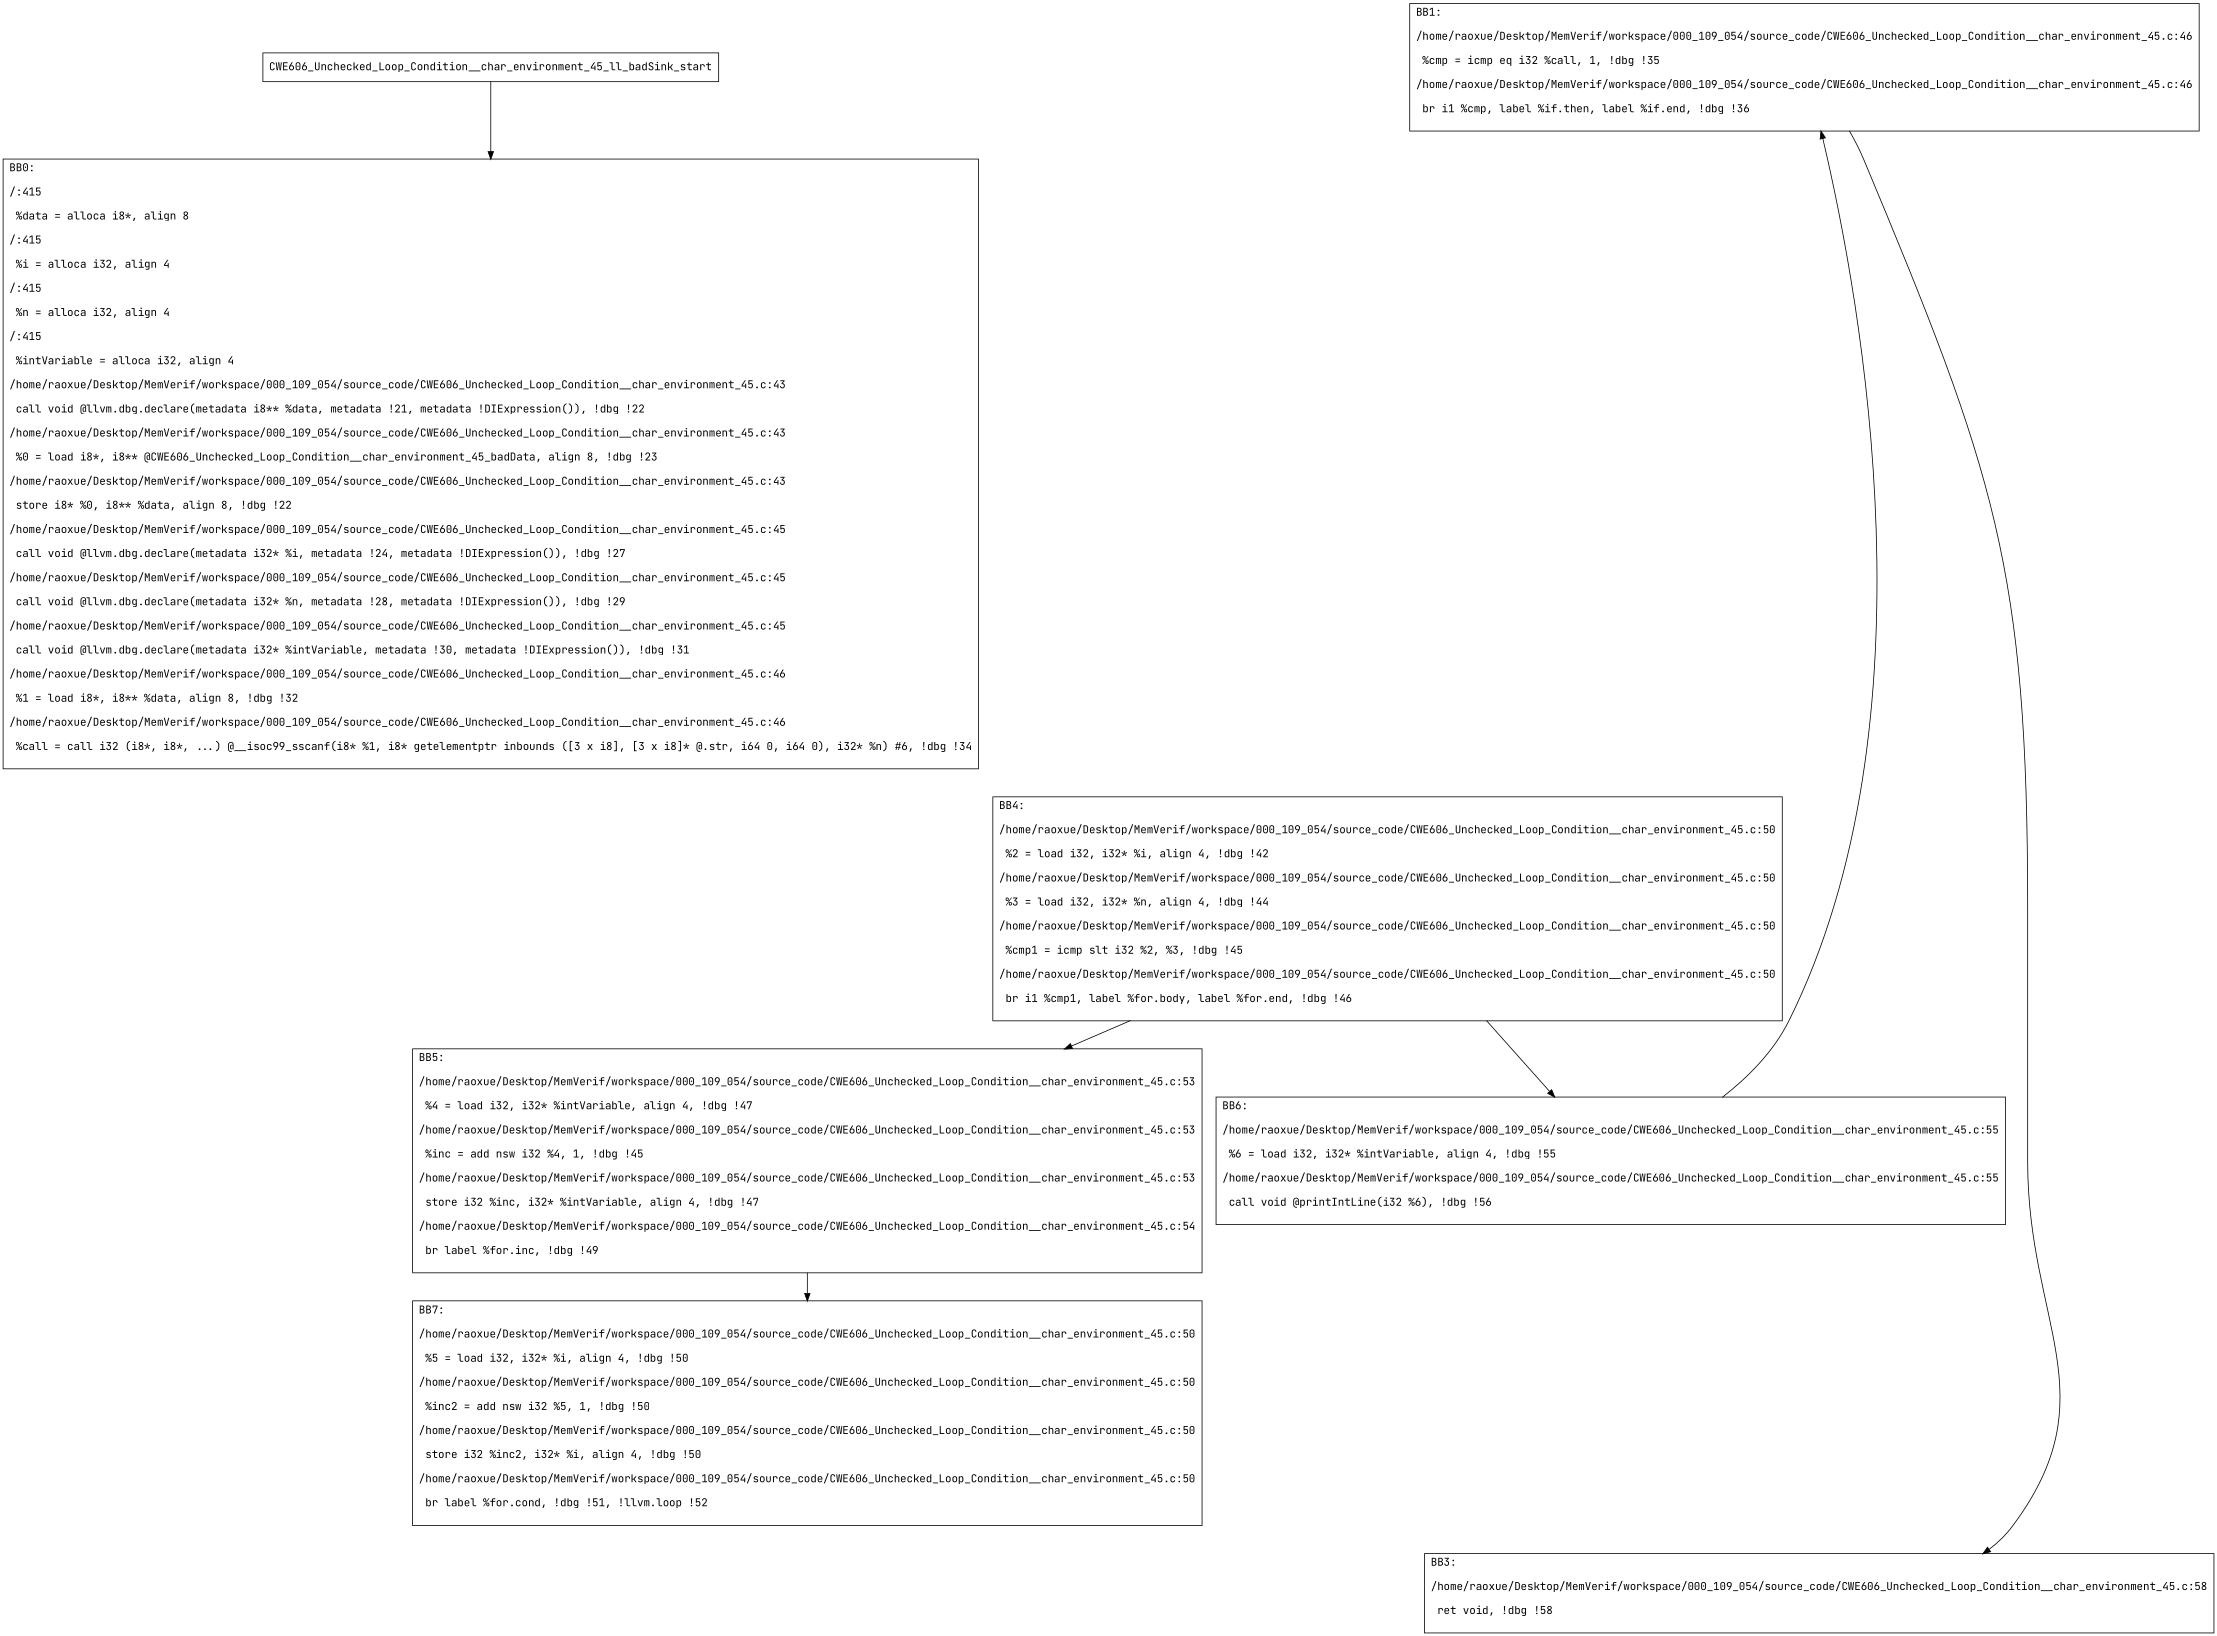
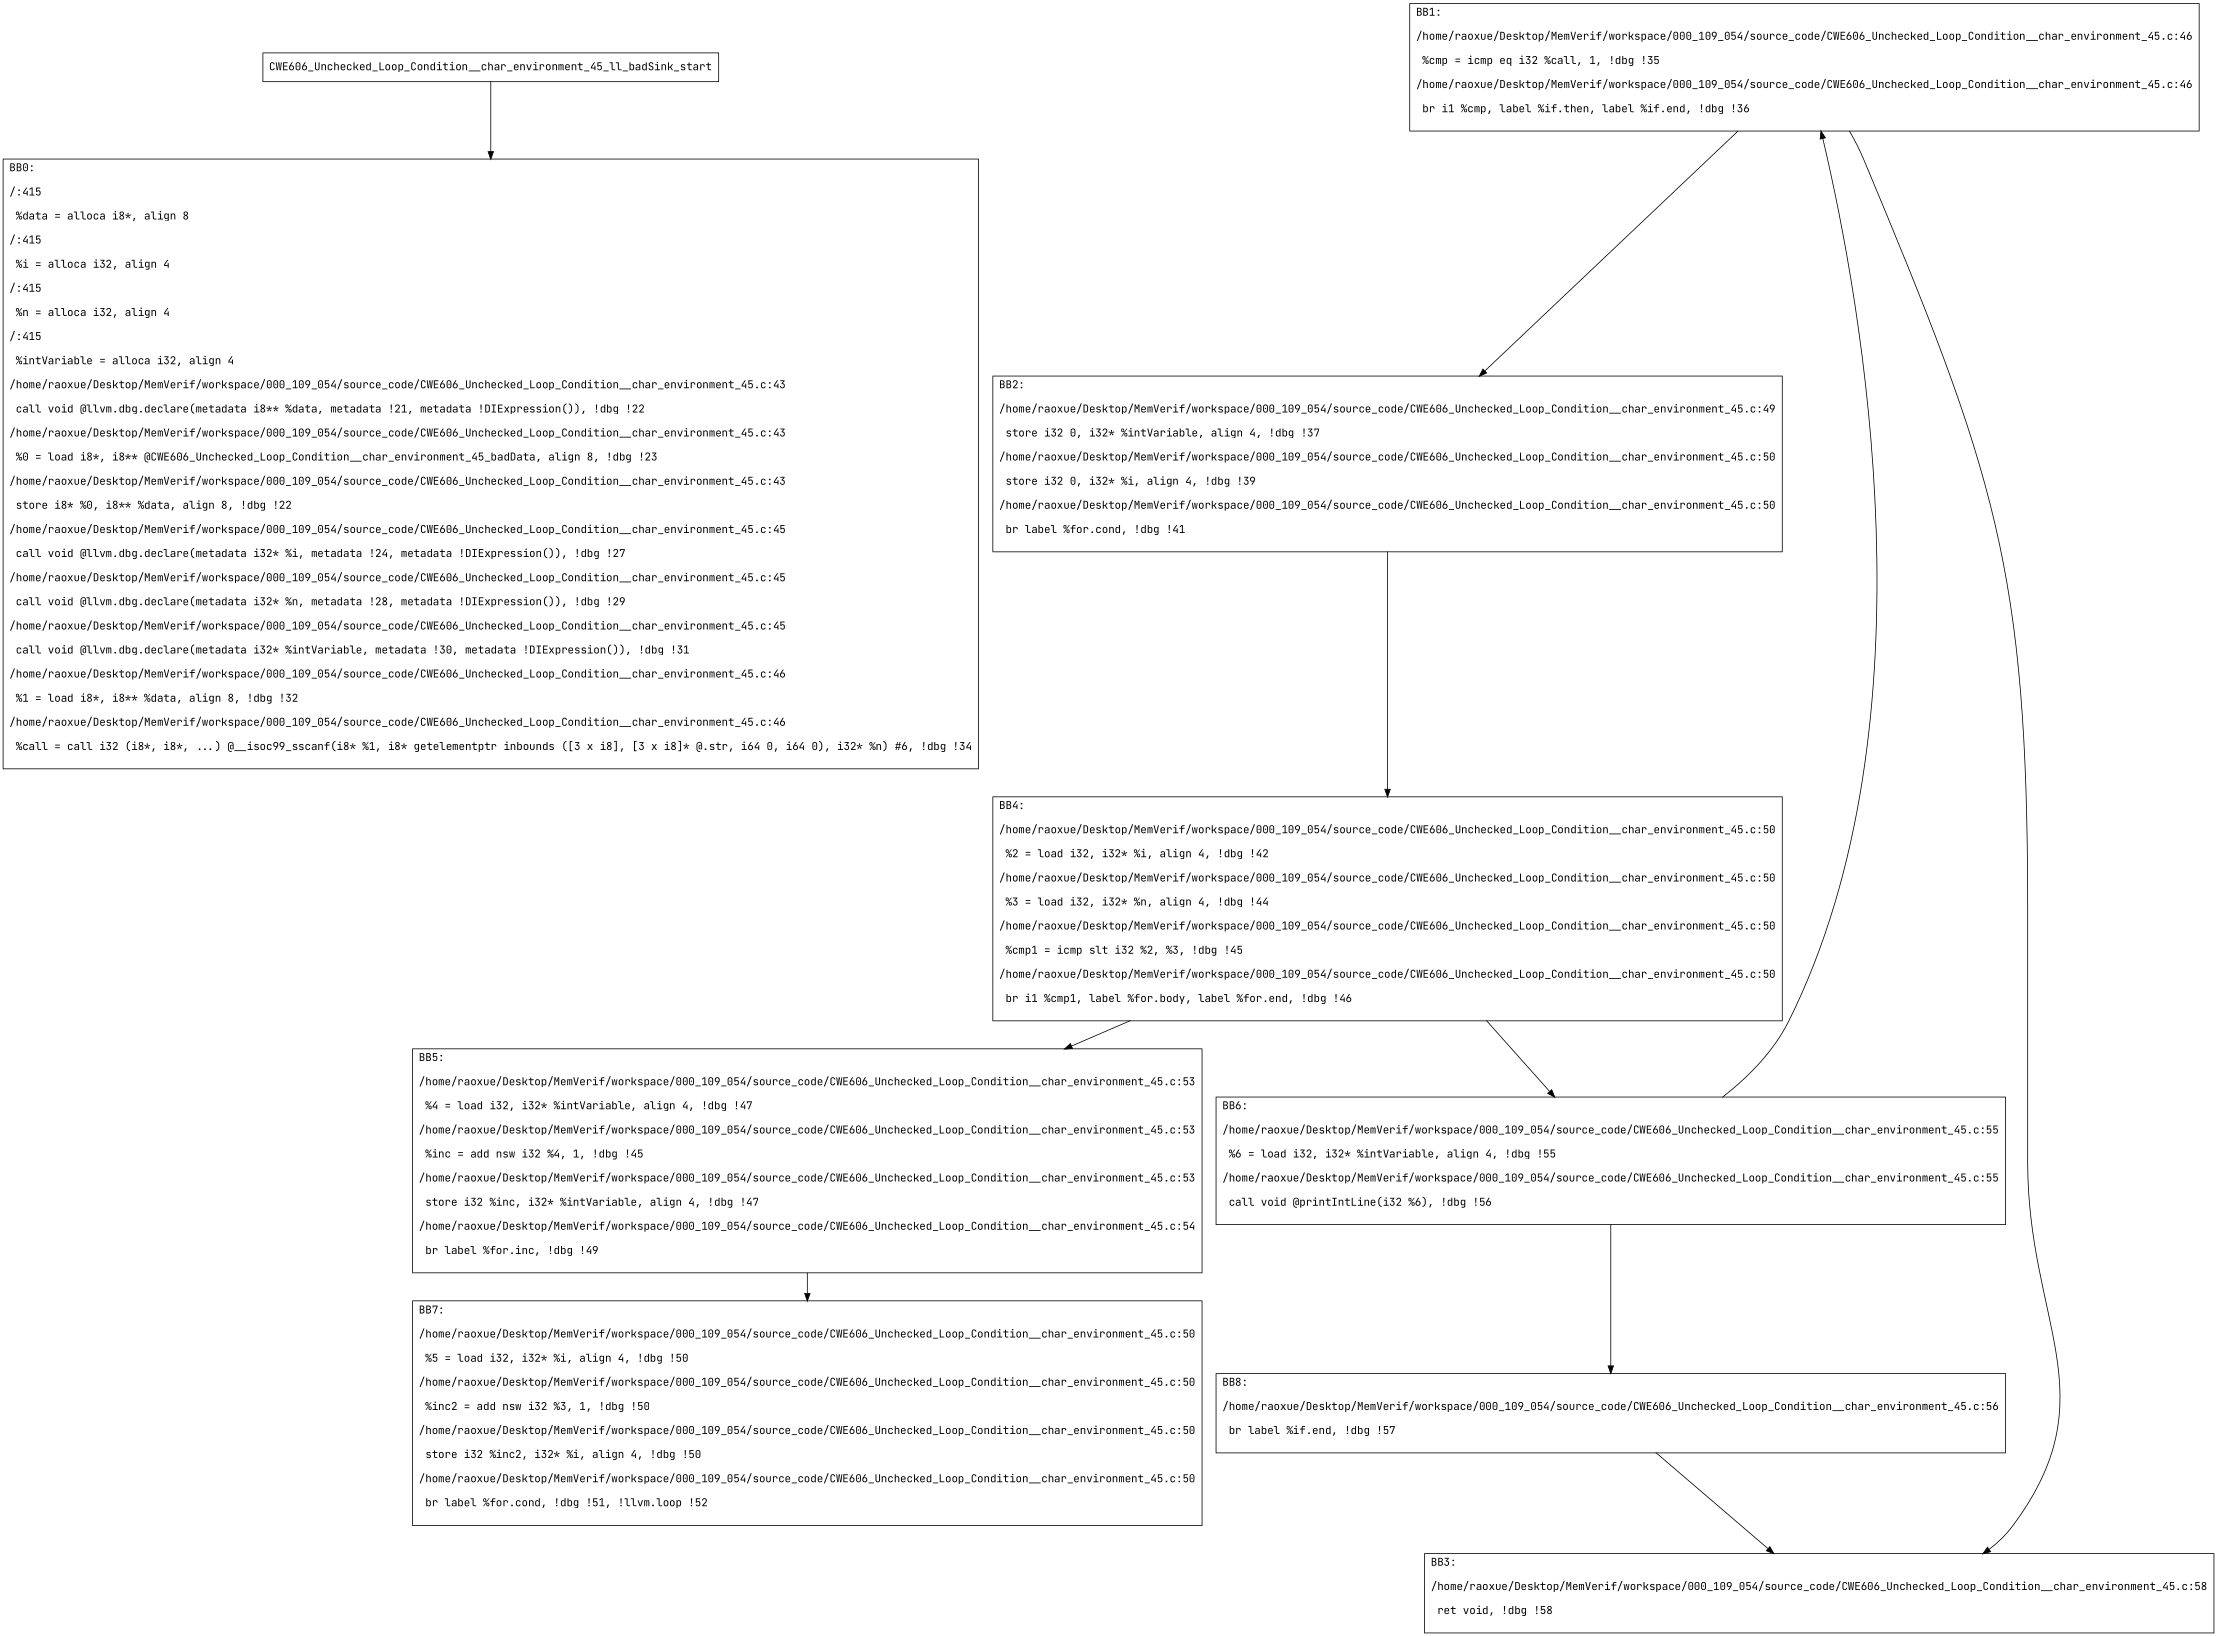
node "BB2:": added
node "BB7:": text "%inc2 = add nsw i32 %5, 1, !dbg !50" -> "%inc2 = add nsw i32 %3, 1, !dbg !50"
node "BB8:": added
